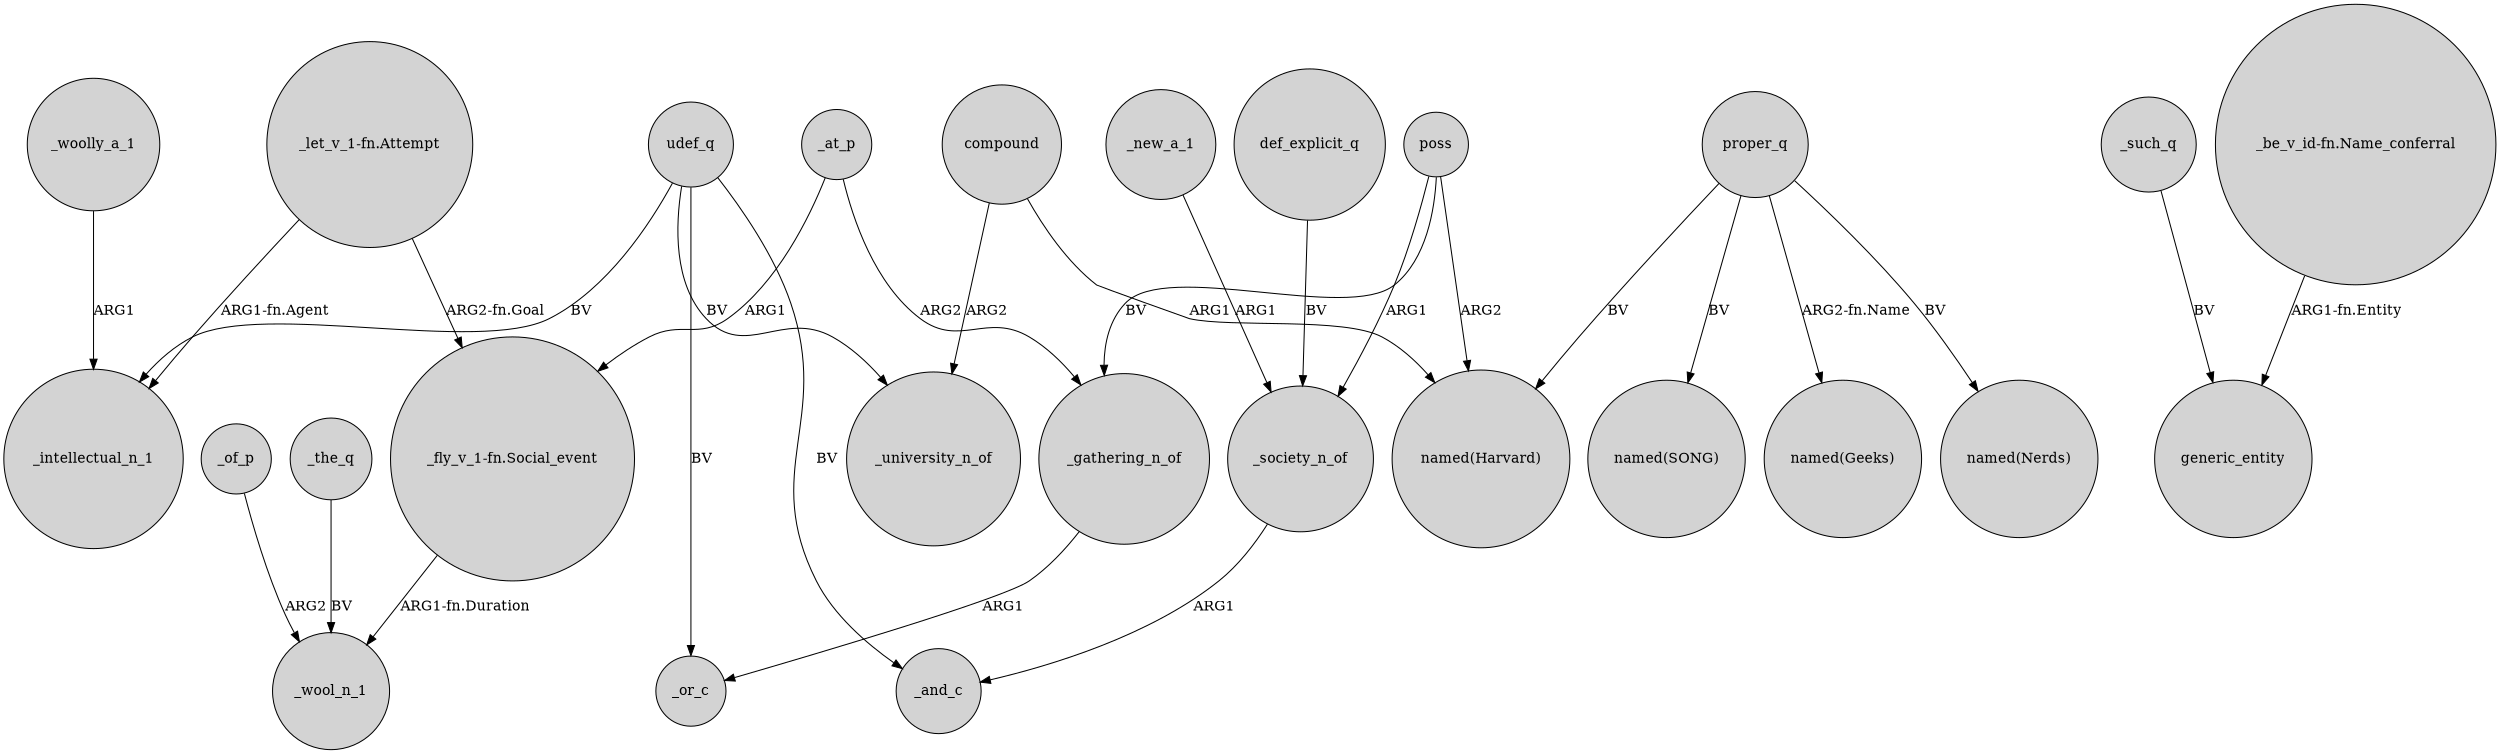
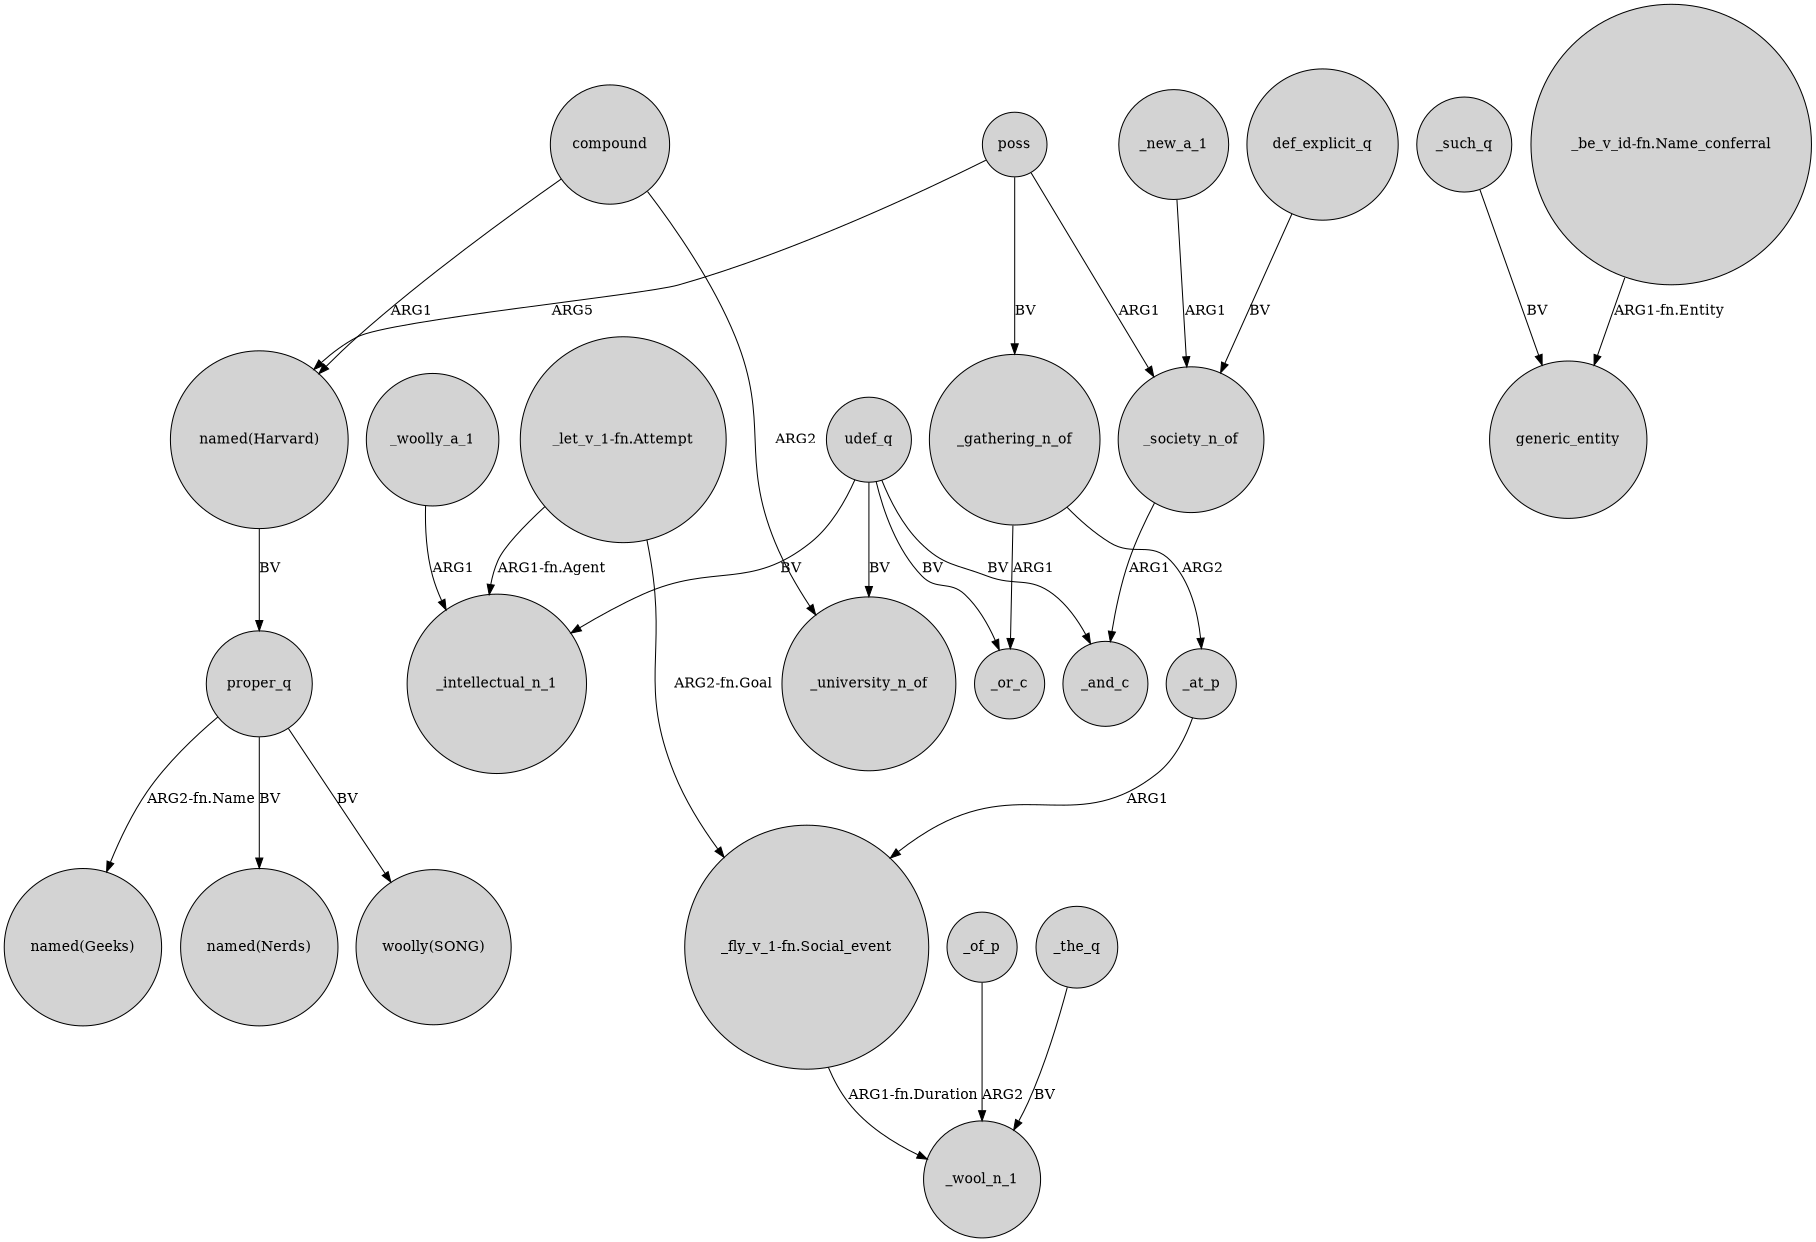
edge "proper_q" -> "named(Harvard)": reversed
edge "poss" -> "named(Harvard)": label "ARG2" -> "ARG5"
edge "_at_p" -> "_gathering_n_of": reversed
node "named(SONG)": label "named(SONG)" -> "woolly(SONG)"
